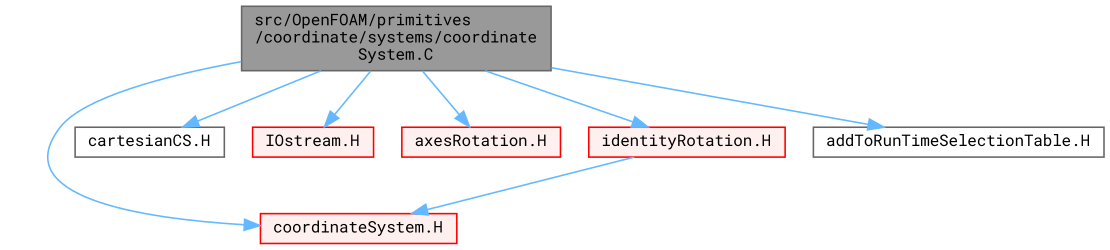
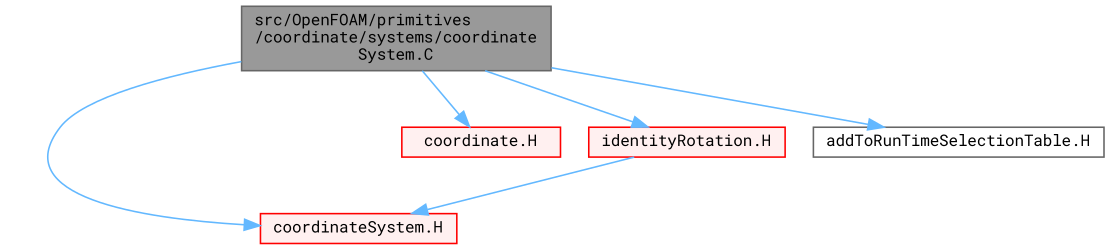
node "cartesianCS.H": removed
node "IOstream.H": removed
node "axesRotation.H": label "axesRotation.H" -> "coordinate.H"
